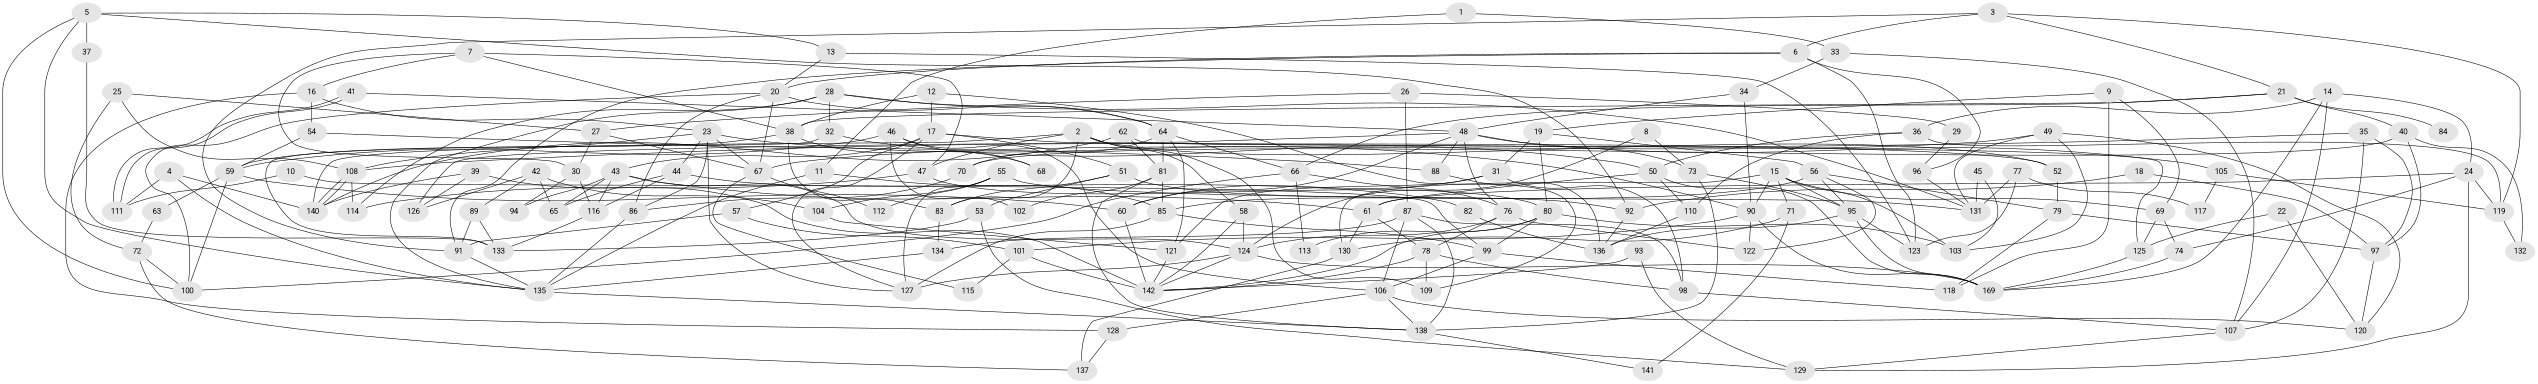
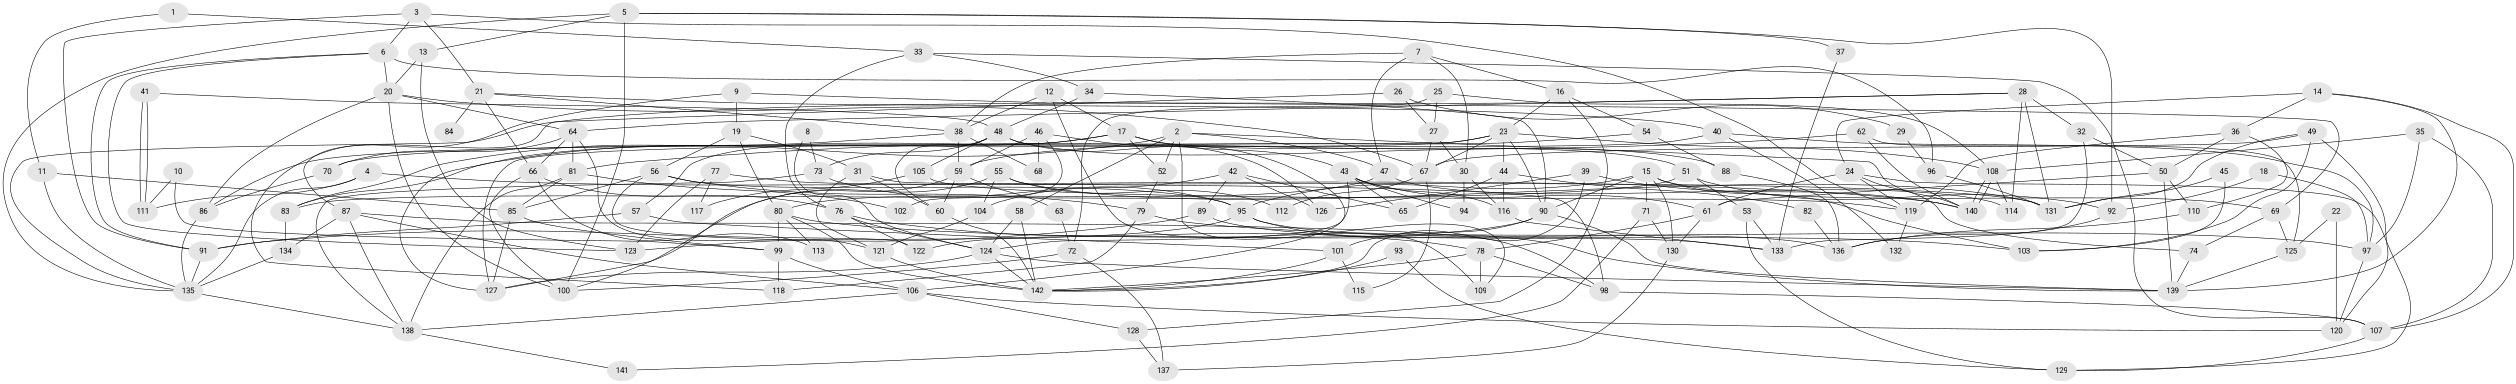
edge "48" -- "76": now "33" -- "76"
node "169": label "169" -> "139"
